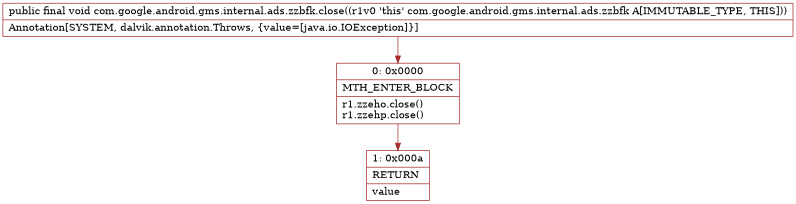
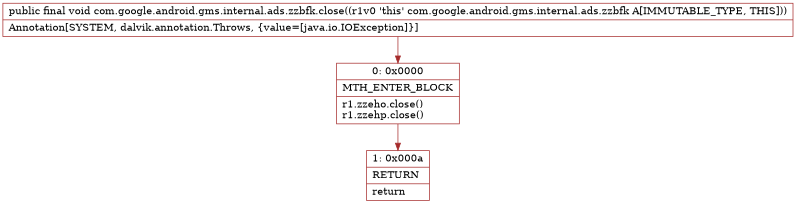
node "1: 0x000a": text "value" -> "return"
